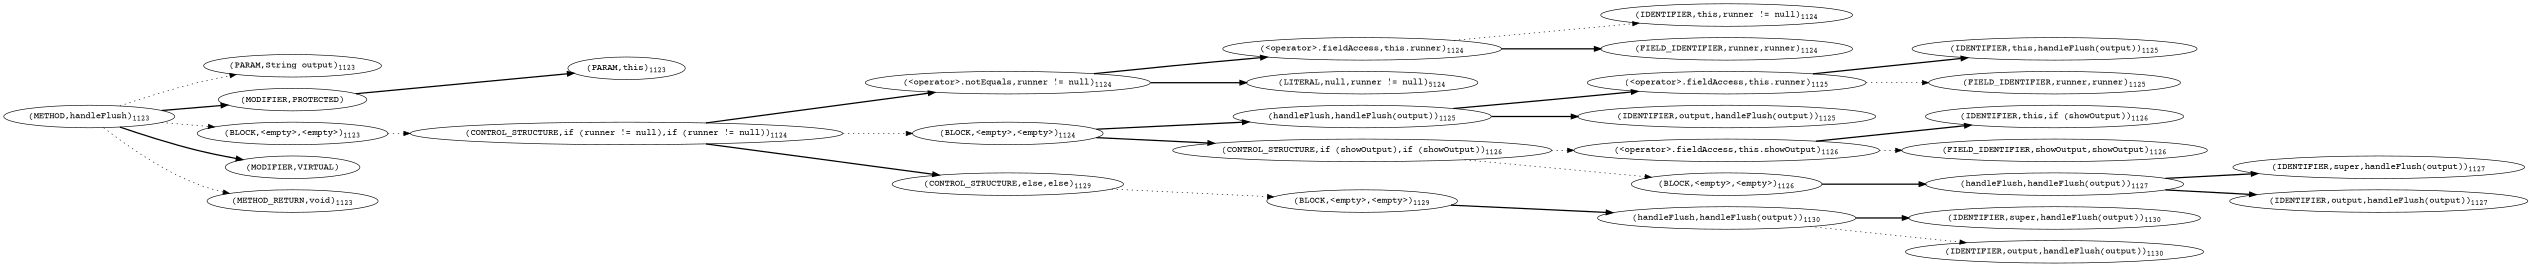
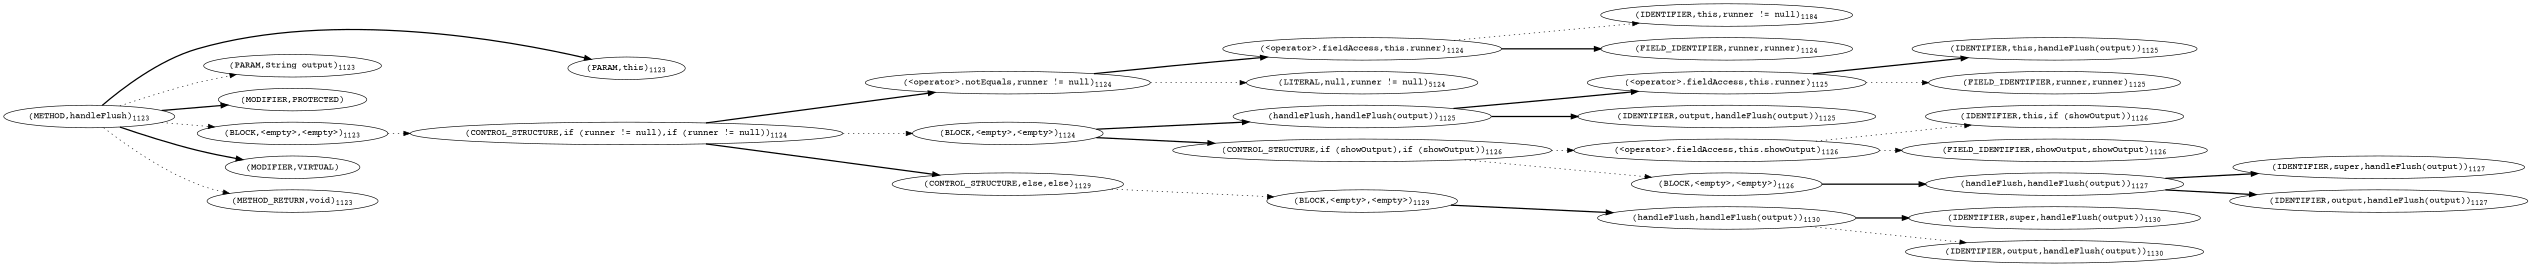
node "(IDENTIFIER,this,runner != null)": text "1124" -> "1184"
edge "(<operator>.notEquals,runner != null)" -> "(LITERAL,null,runner != null)": style bold -> dotted
edge "(MODIFIER,PROTECTED)" -> "(PARAM,this)": now "(METHOD,handleFlush)" -> "(PARAM,this)"
edge "(<operator>.fieldAccess,this.showOutput)" -> "(IDENTIFIER,this,if (showOutput))": style bold -> dotted
